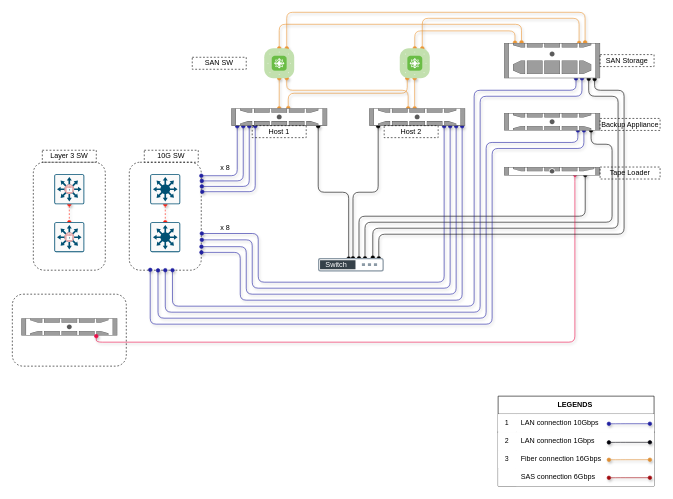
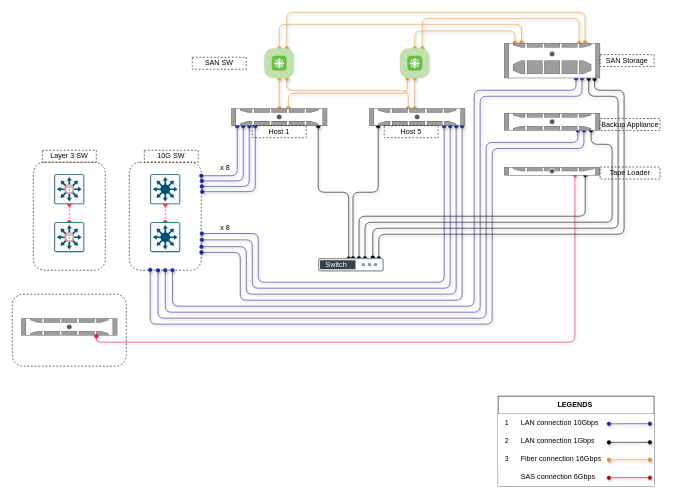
node "Host 2": label "Host 2" -> "Host 5"
